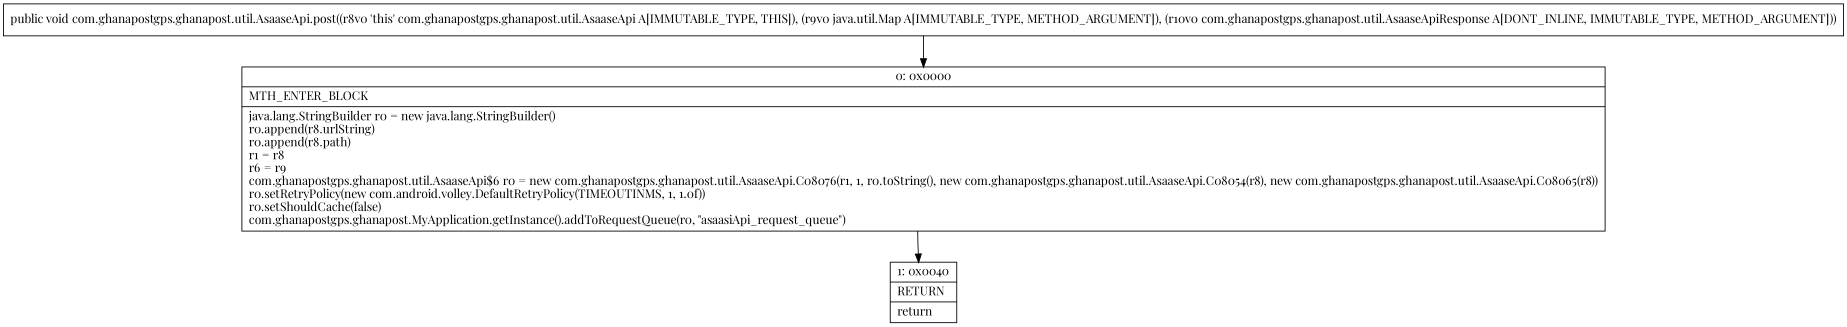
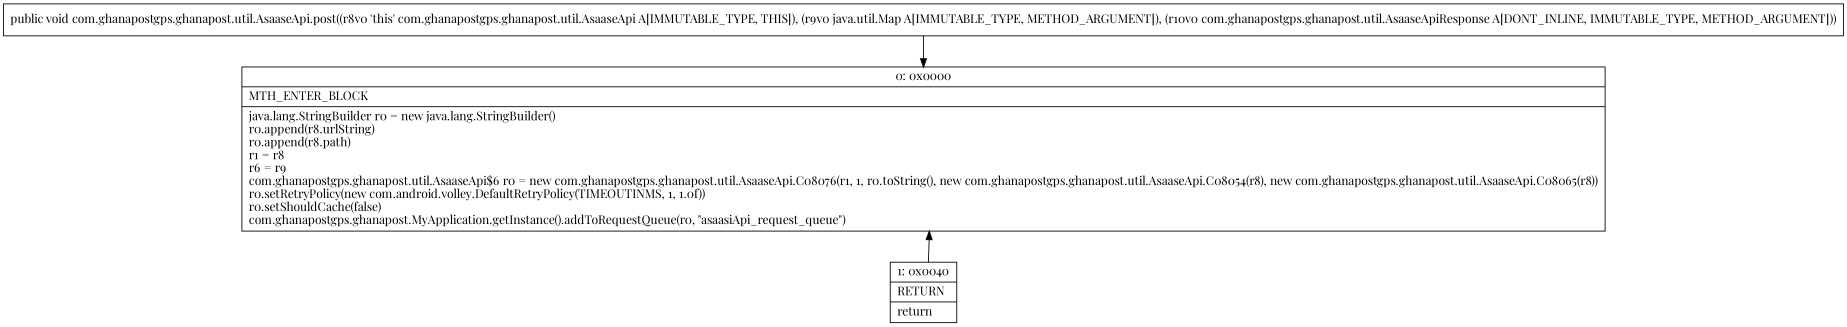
edge "0: 0x0000" -> "1: 0x0040": reversed
